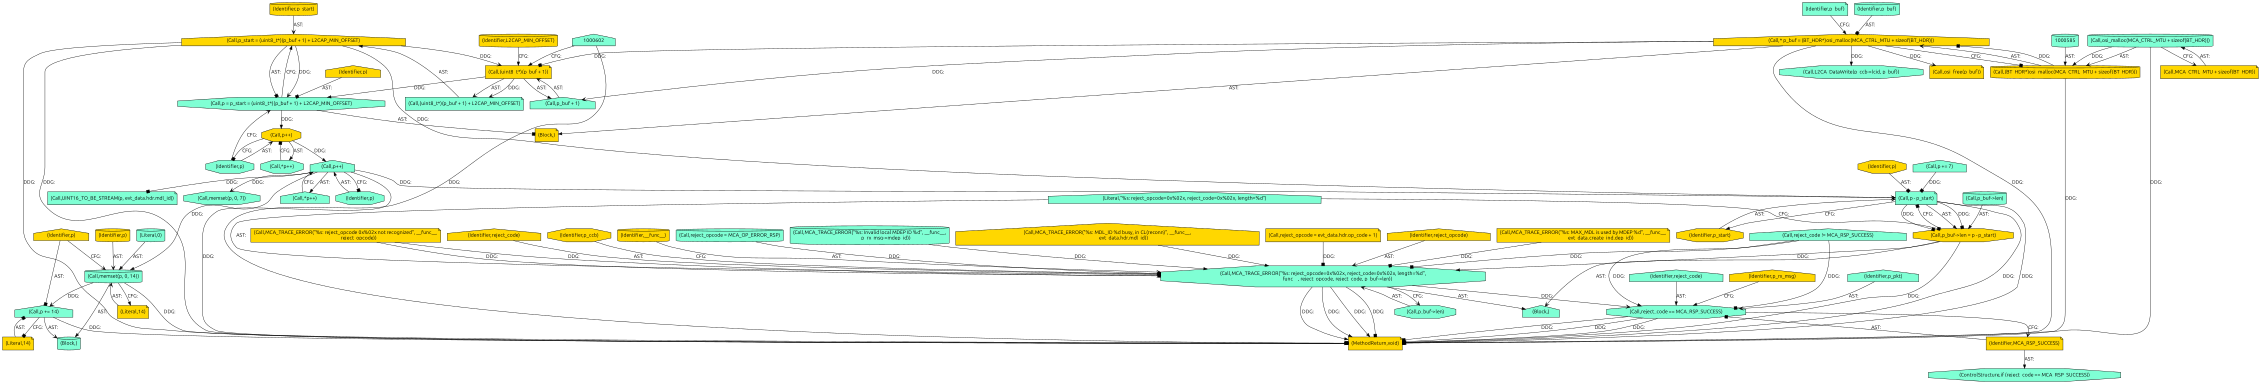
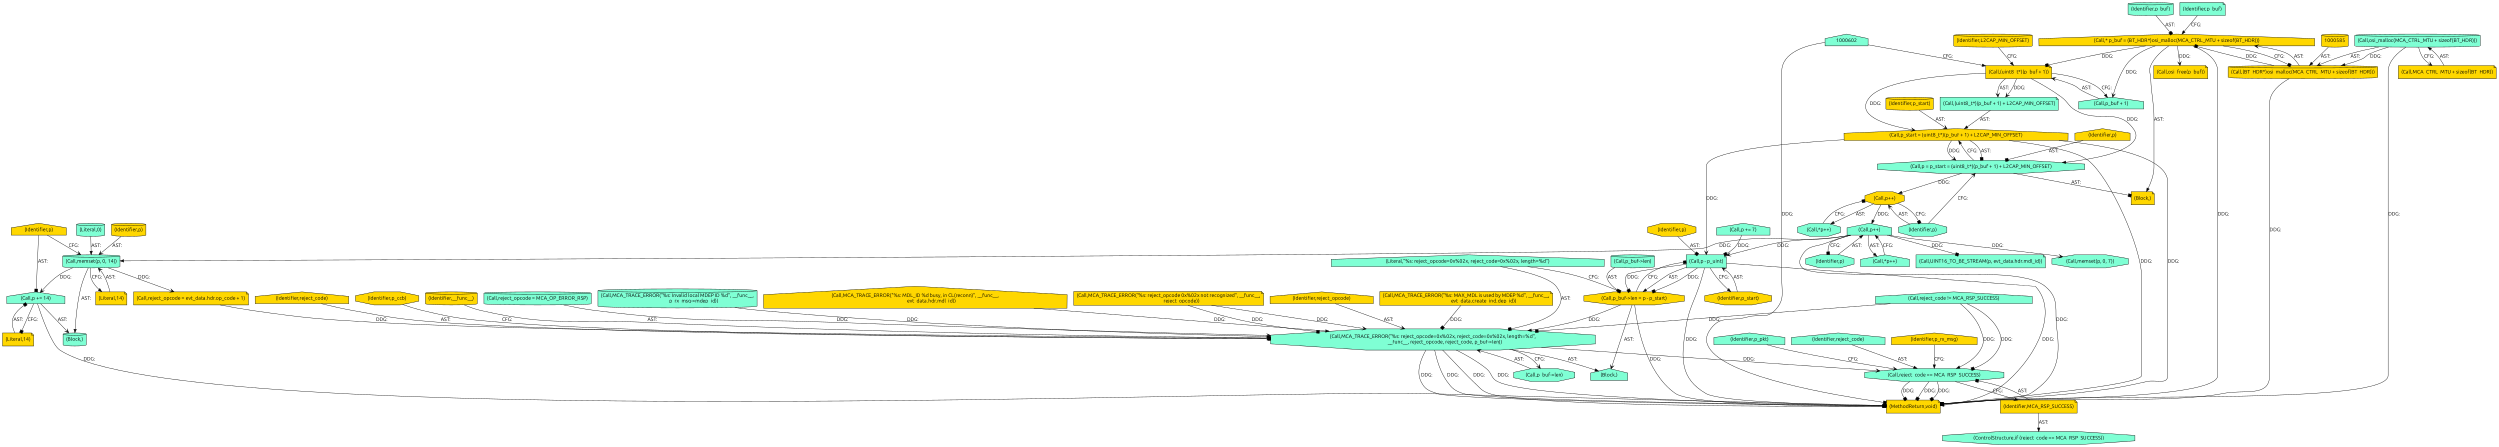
node "1000585": fillcolor aquamarine -> gold
edge "(Call,p_start = (uint8_t*)(p_buf + 1) + L2CAP_MIN_OFFSET)" -> "(Call,(uint8_t*)(p_buf + 1))": reversed
node "(Call,L2CA_DataWrite(p_ccb->lcid, p_buf))": removed
edge "(Call,(uint8_t*)(p_buf + 1))" -> "(Call,p_buf + 1)": label "AST: " -> "CFG: "
node "(Call,p - p_start)": label "(Call,p - p_start)" -> "(Call,p - p_uint)"
edge "(Identifier,p_pkt)" -> "(Call,reject_code == MCA_RSP_SUCCESS)": label "AST: " -> "CFG: "
edge "(Call,memset(p, 0, 14))" -> "(MethodReturn,void)": now "(Call,memset(p, 0, 14))" -> "(Call,reject_opcode = evt_data.hdr.op_code + 1)"
